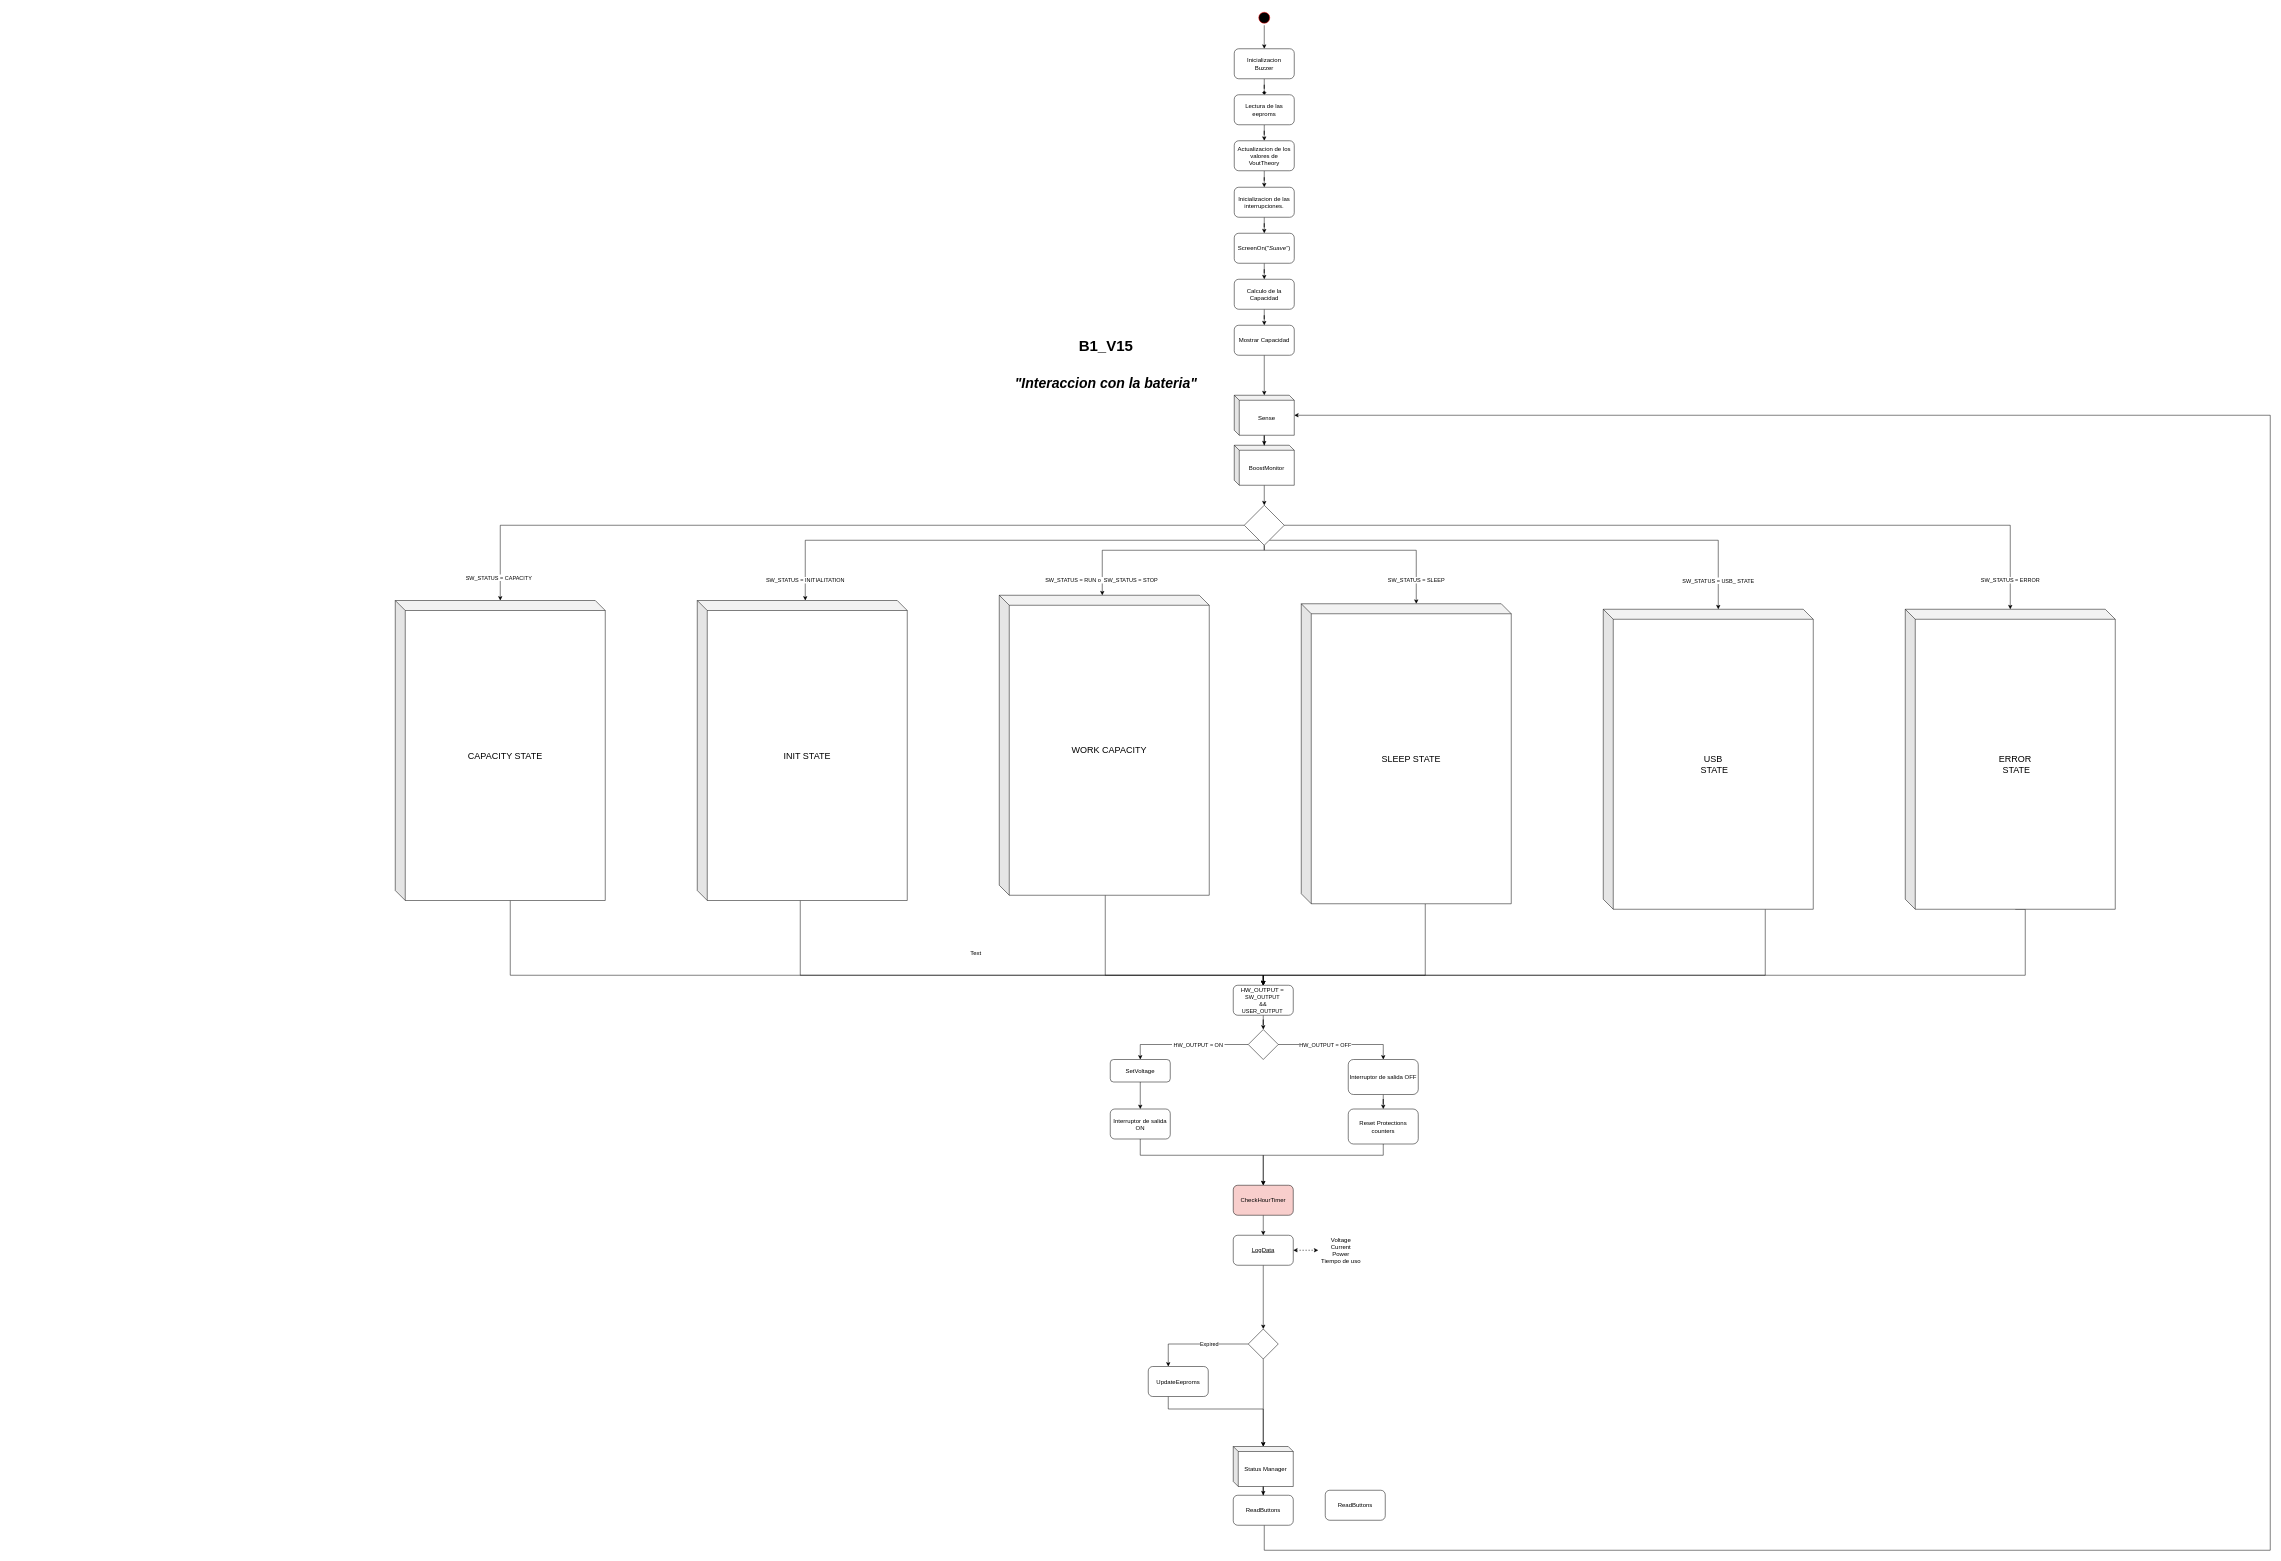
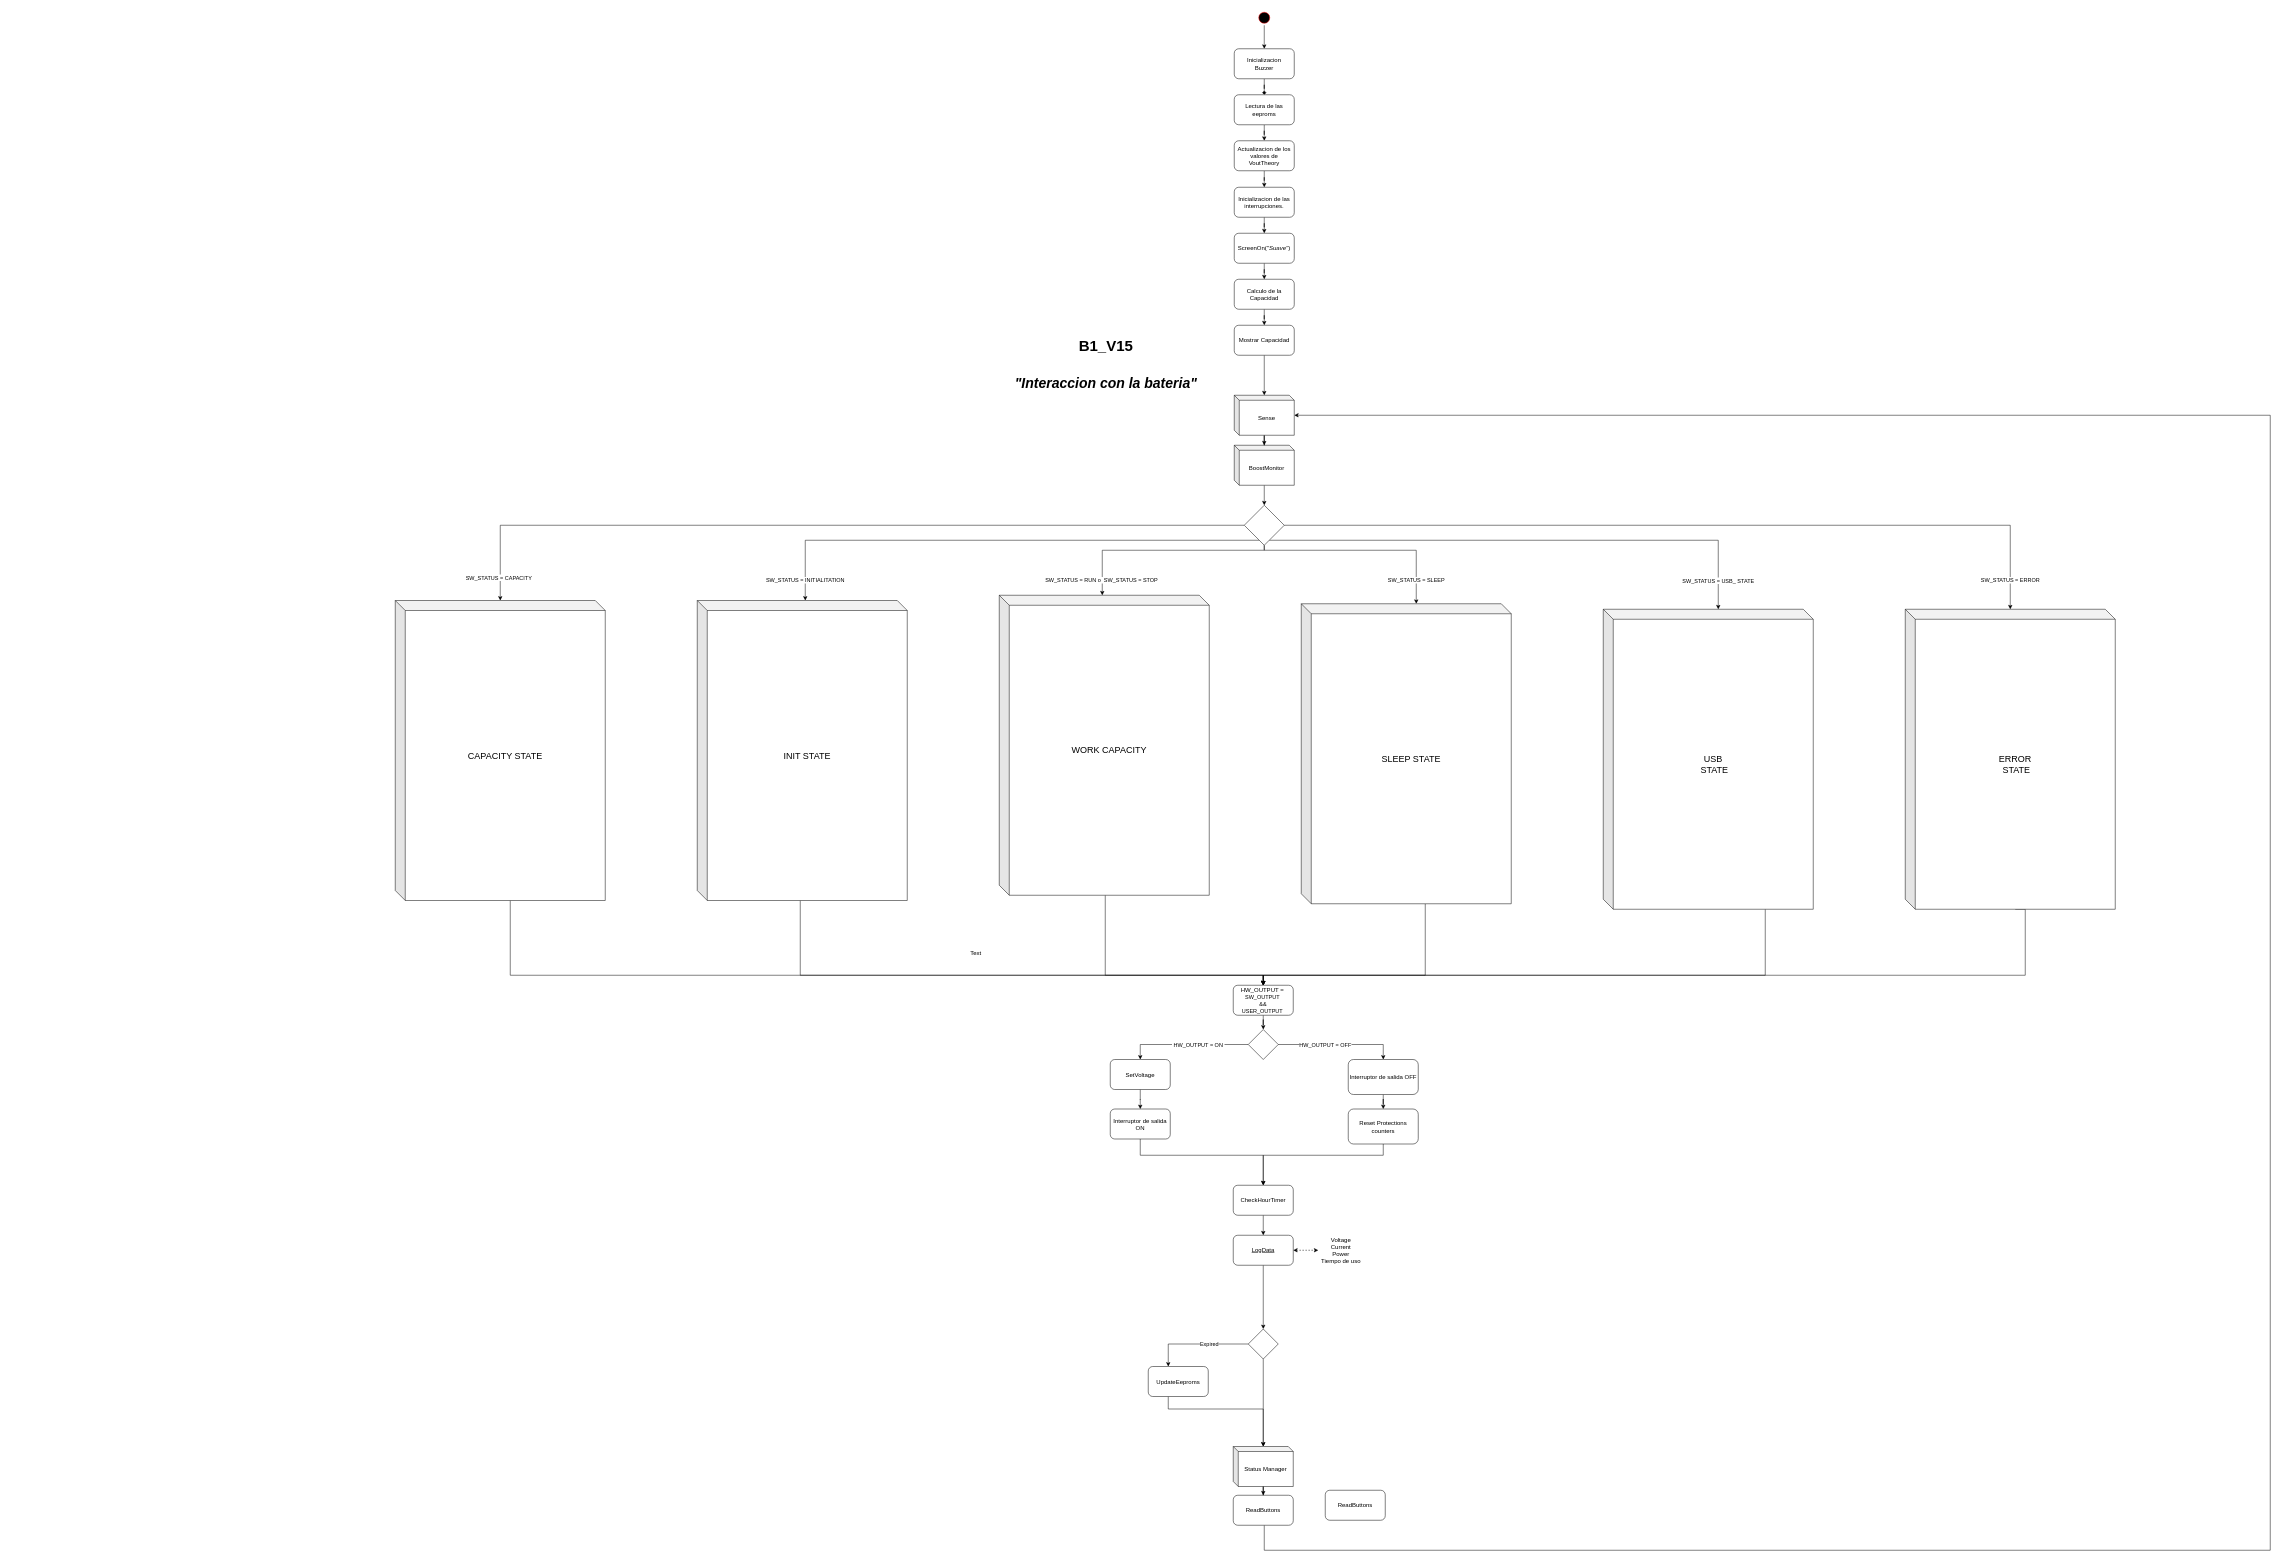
node "SetVoltage": size 60x23 -> 60x30
node "CheckHourTimer": fillcolor #f8cecc -> #ffffff
